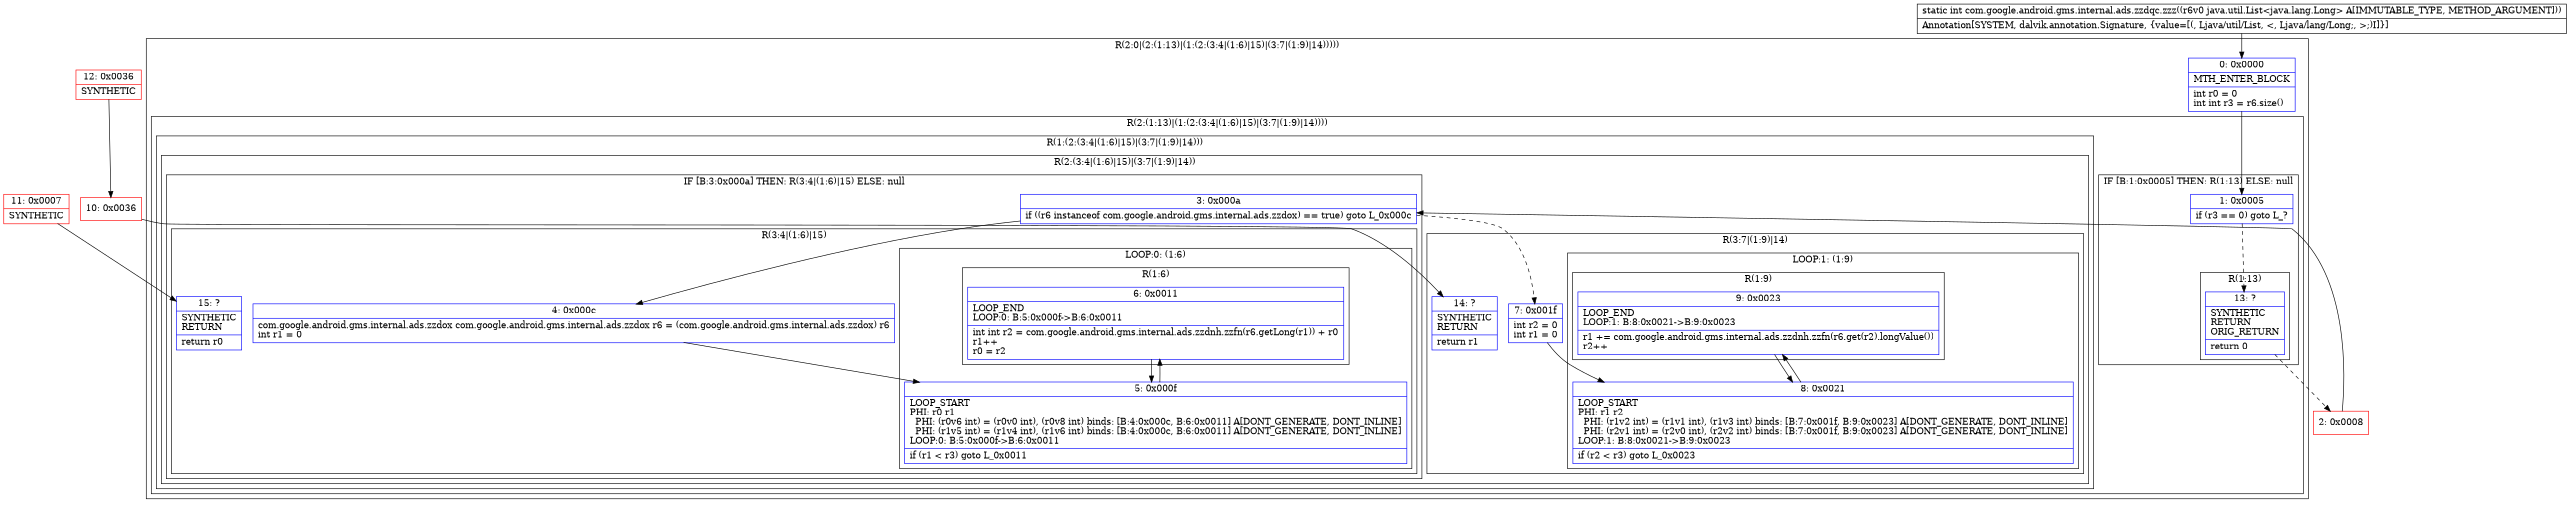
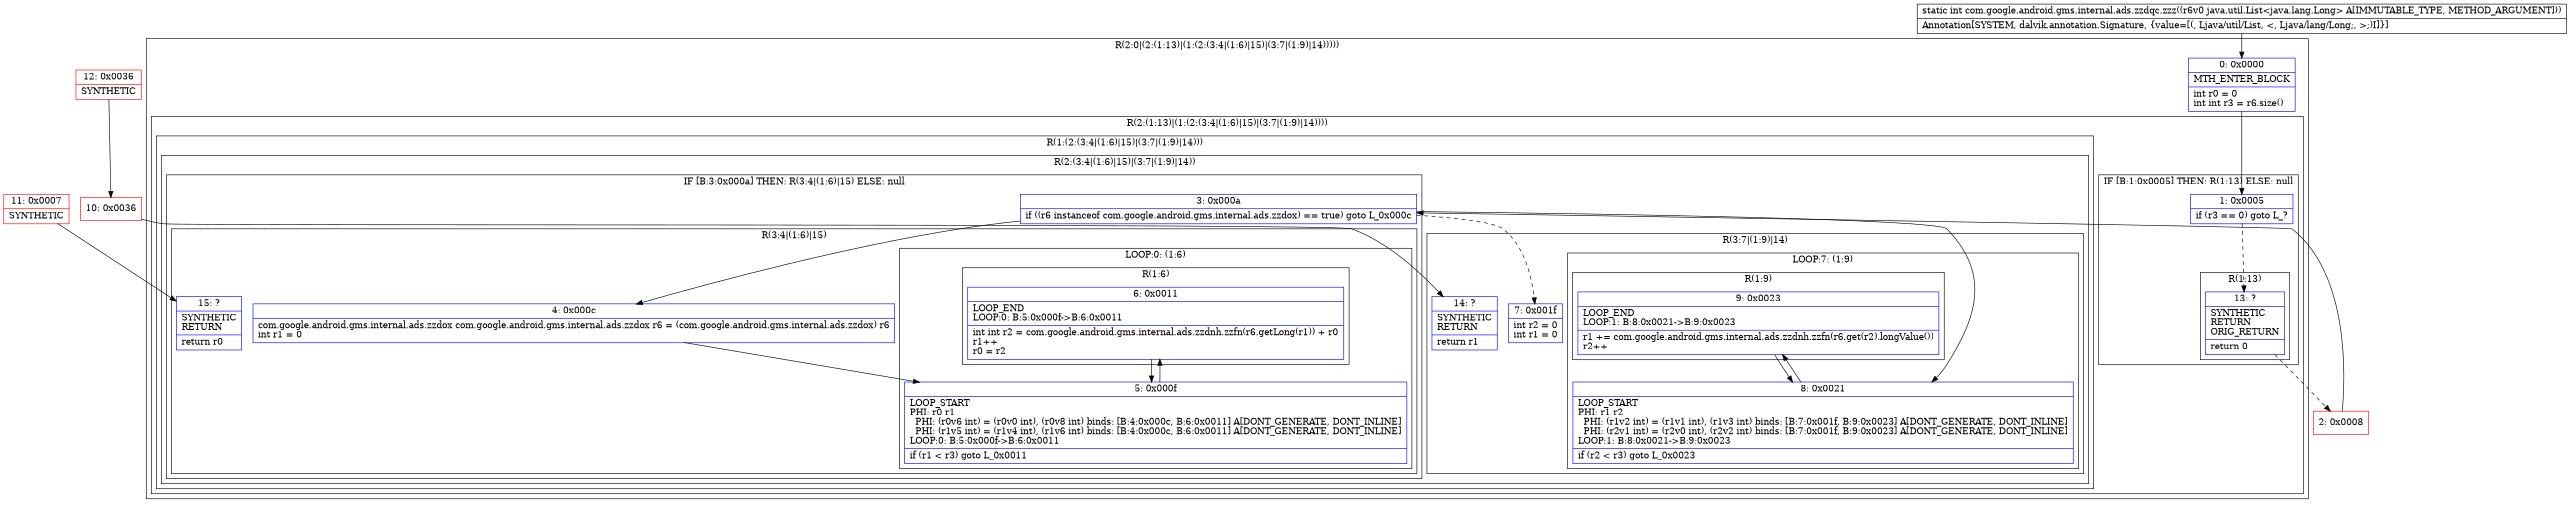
cluster "LOOP:1: (1:9)": label "LOOP:1: (1:9)" -> "LOOP:7: (1:9)"
edge "7: 0x001f" -> "8: 0x0021": now "3: 0x000a" -> "8: 0x0021"
